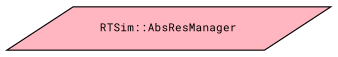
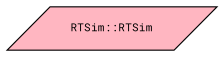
node "RTSim::AbsResManager": label "RTSim::AbsResManager" -> "RTSim::RTSim"
